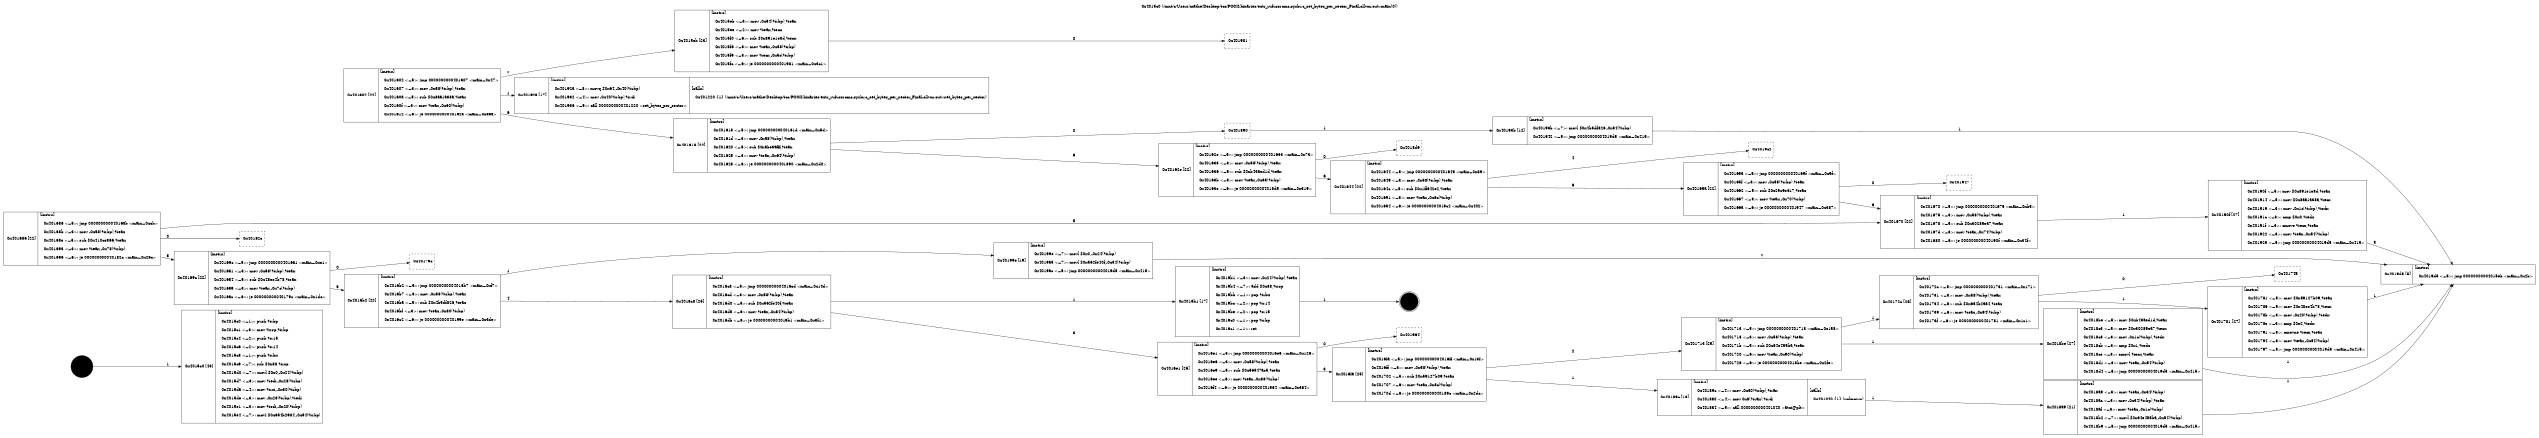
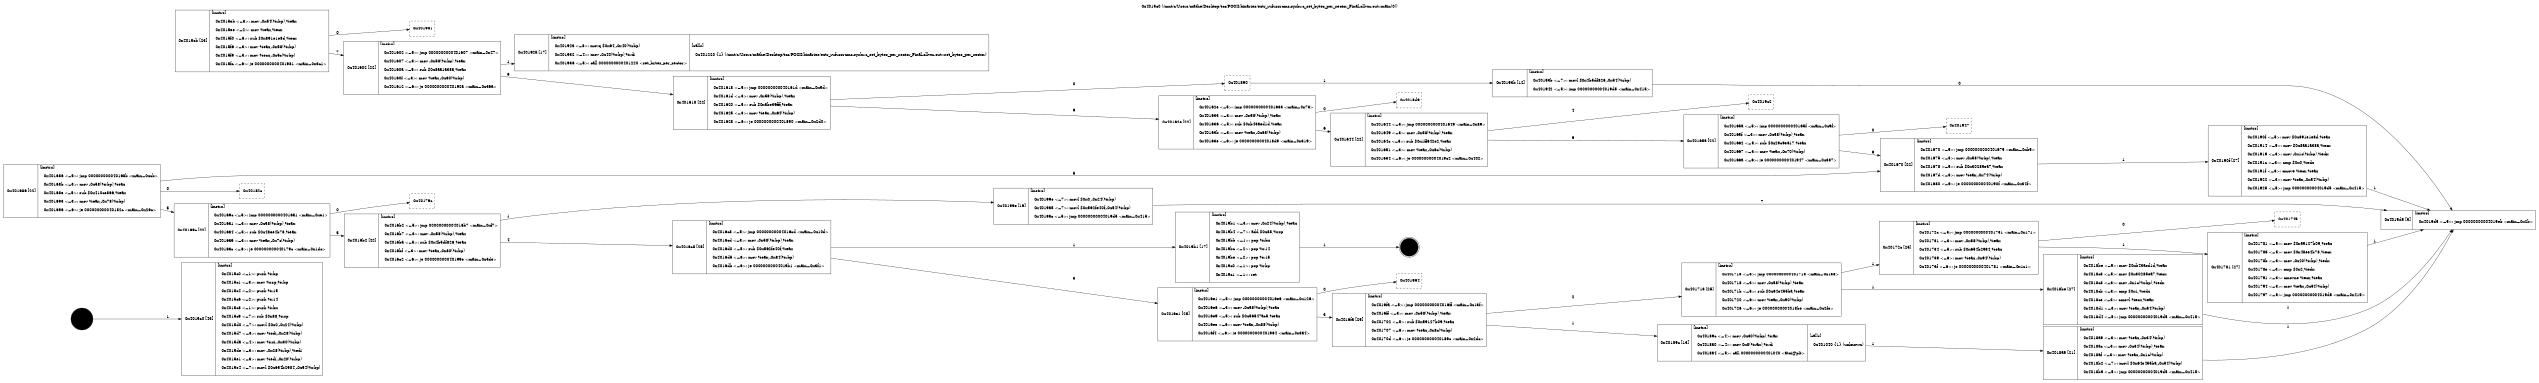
edge "0x401602 [22]" -> "0x4015eb [23]": reversed
edge "0x40193b [12]" -> "0x4019d5 [5]": label " 1" -> " 0"
edge "0x40190f [27]" -> "0x4019d5 [5]": label " 8" -> " 1"
